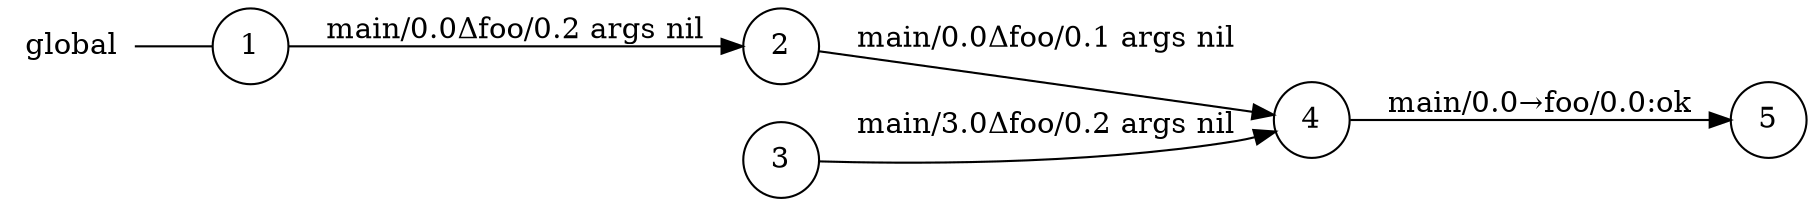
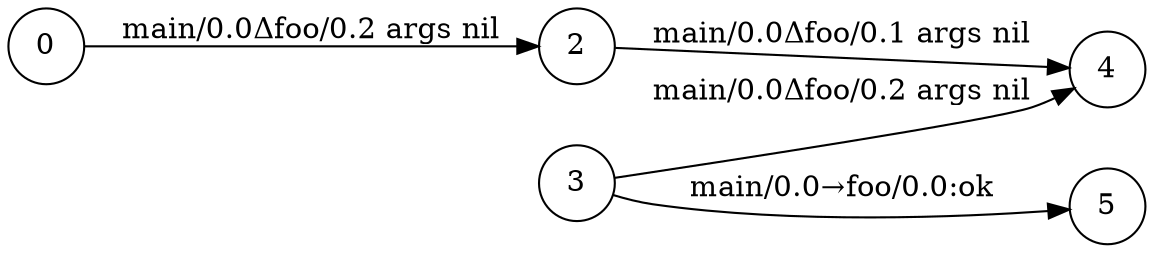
node "global": removed
node "1": label "1" -> "0"
edge "4" -> "5": now "3" -> "5"
edge "3" -> "4": label "main/3.0Δfoo/0.2 args nil" -> "main/0.0Δfoo/0.2 args nil"
